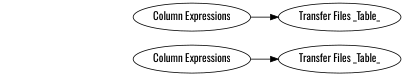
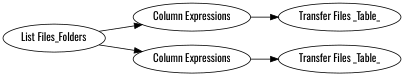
node "List Files_Folders": added
